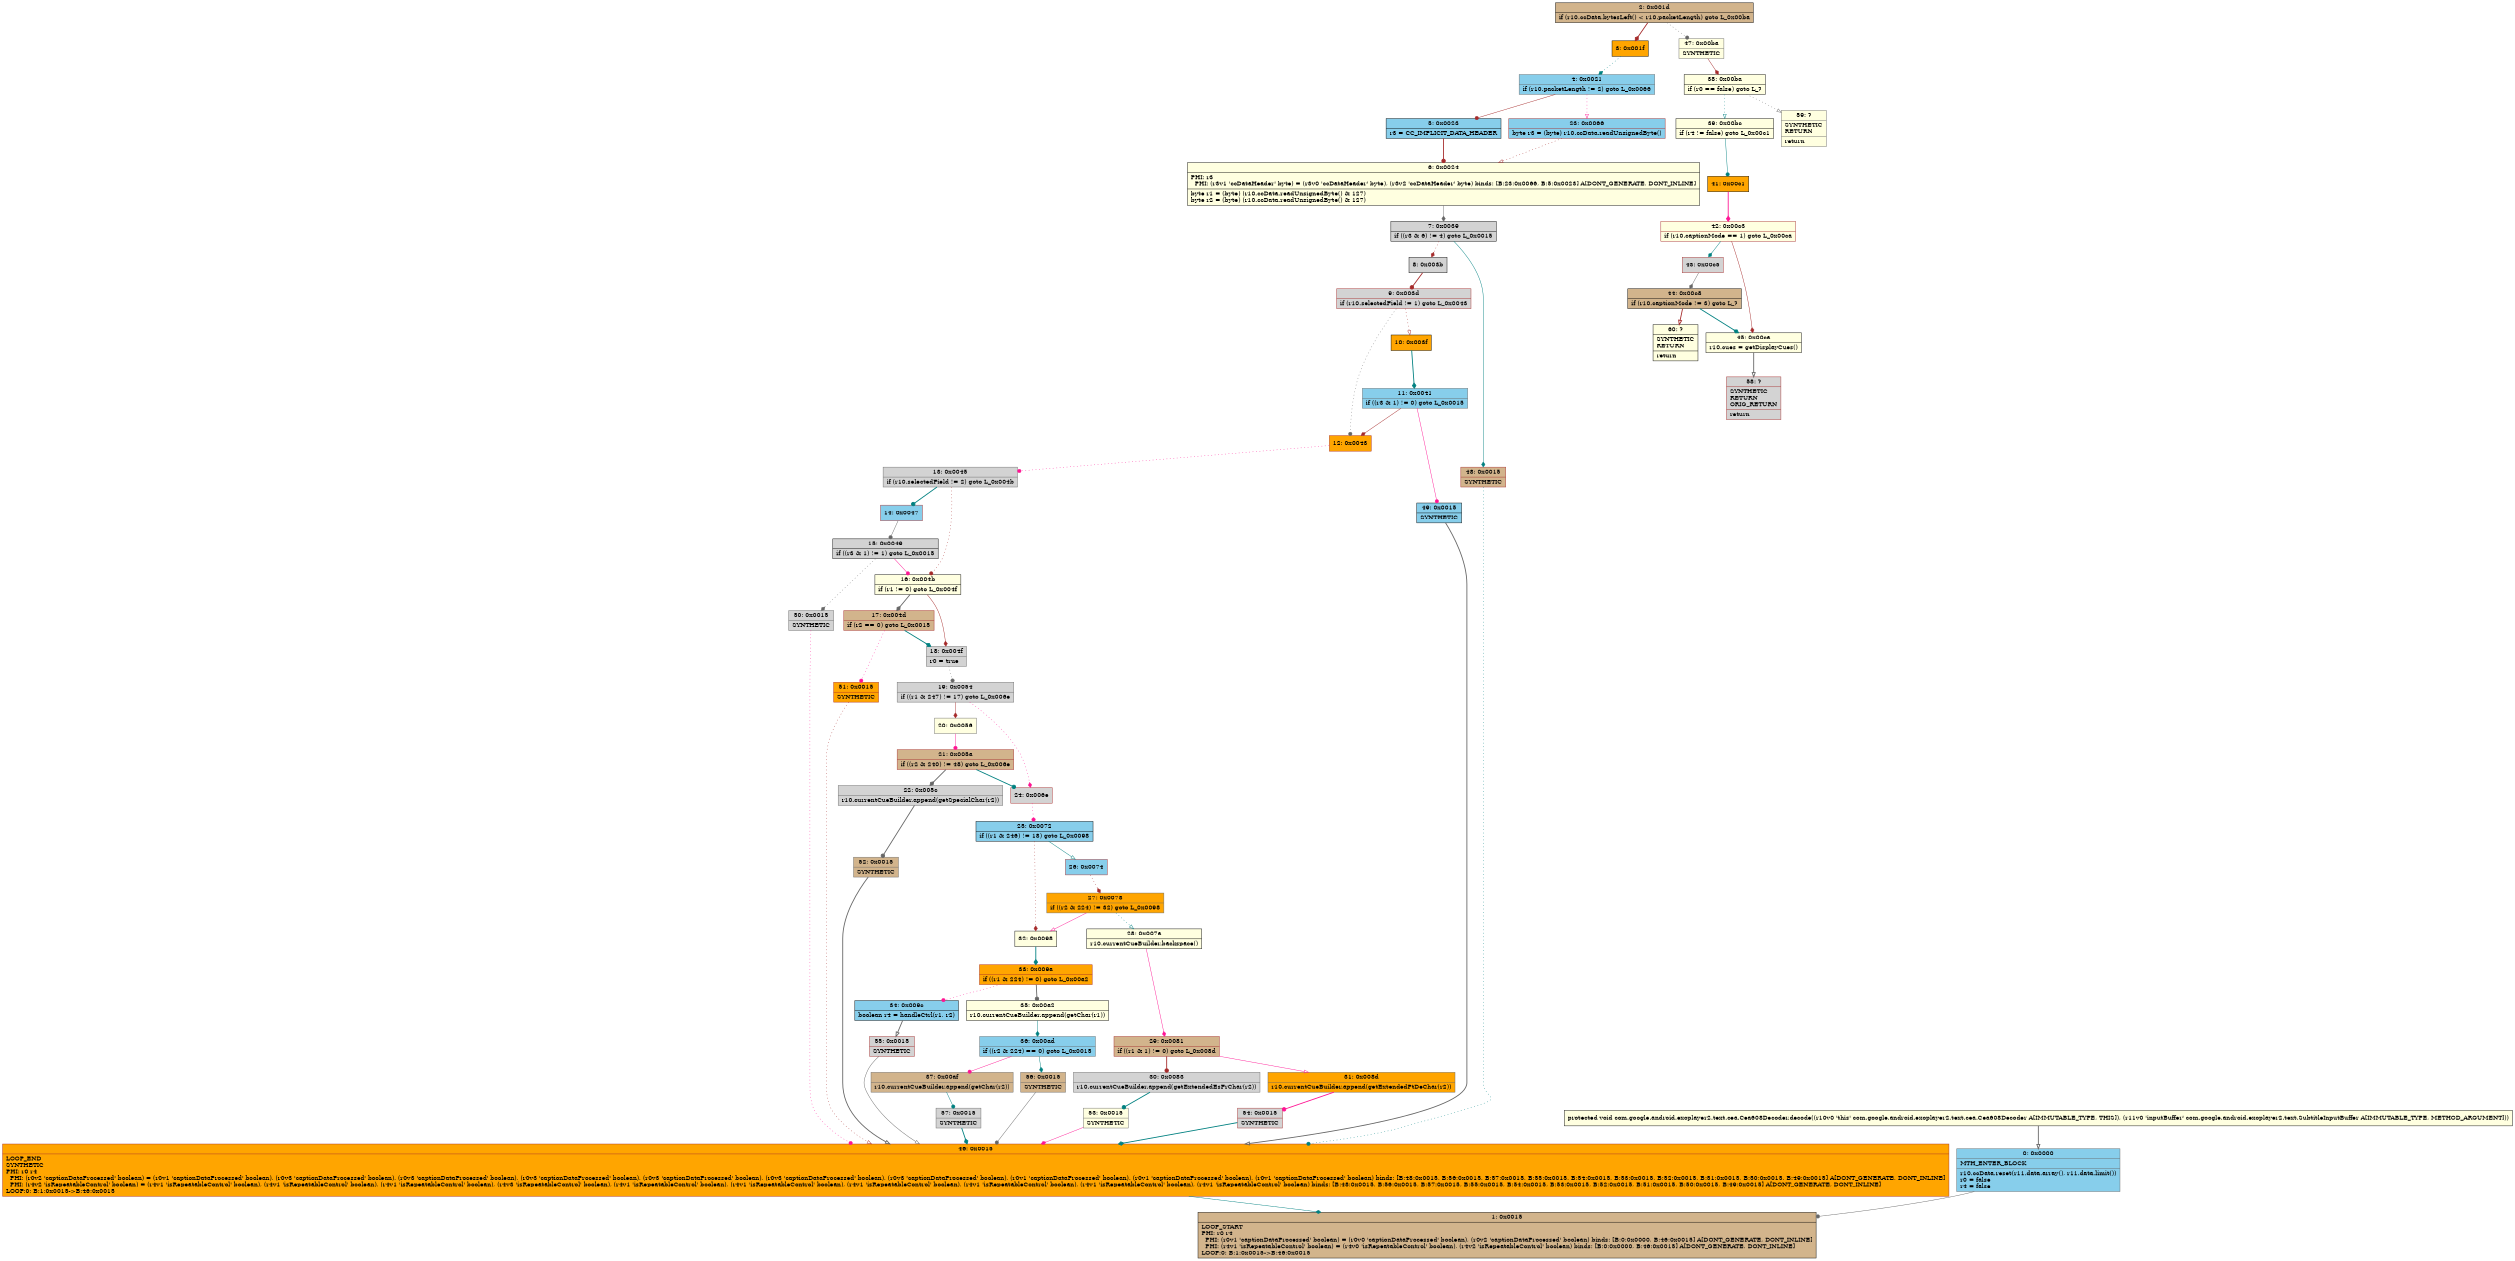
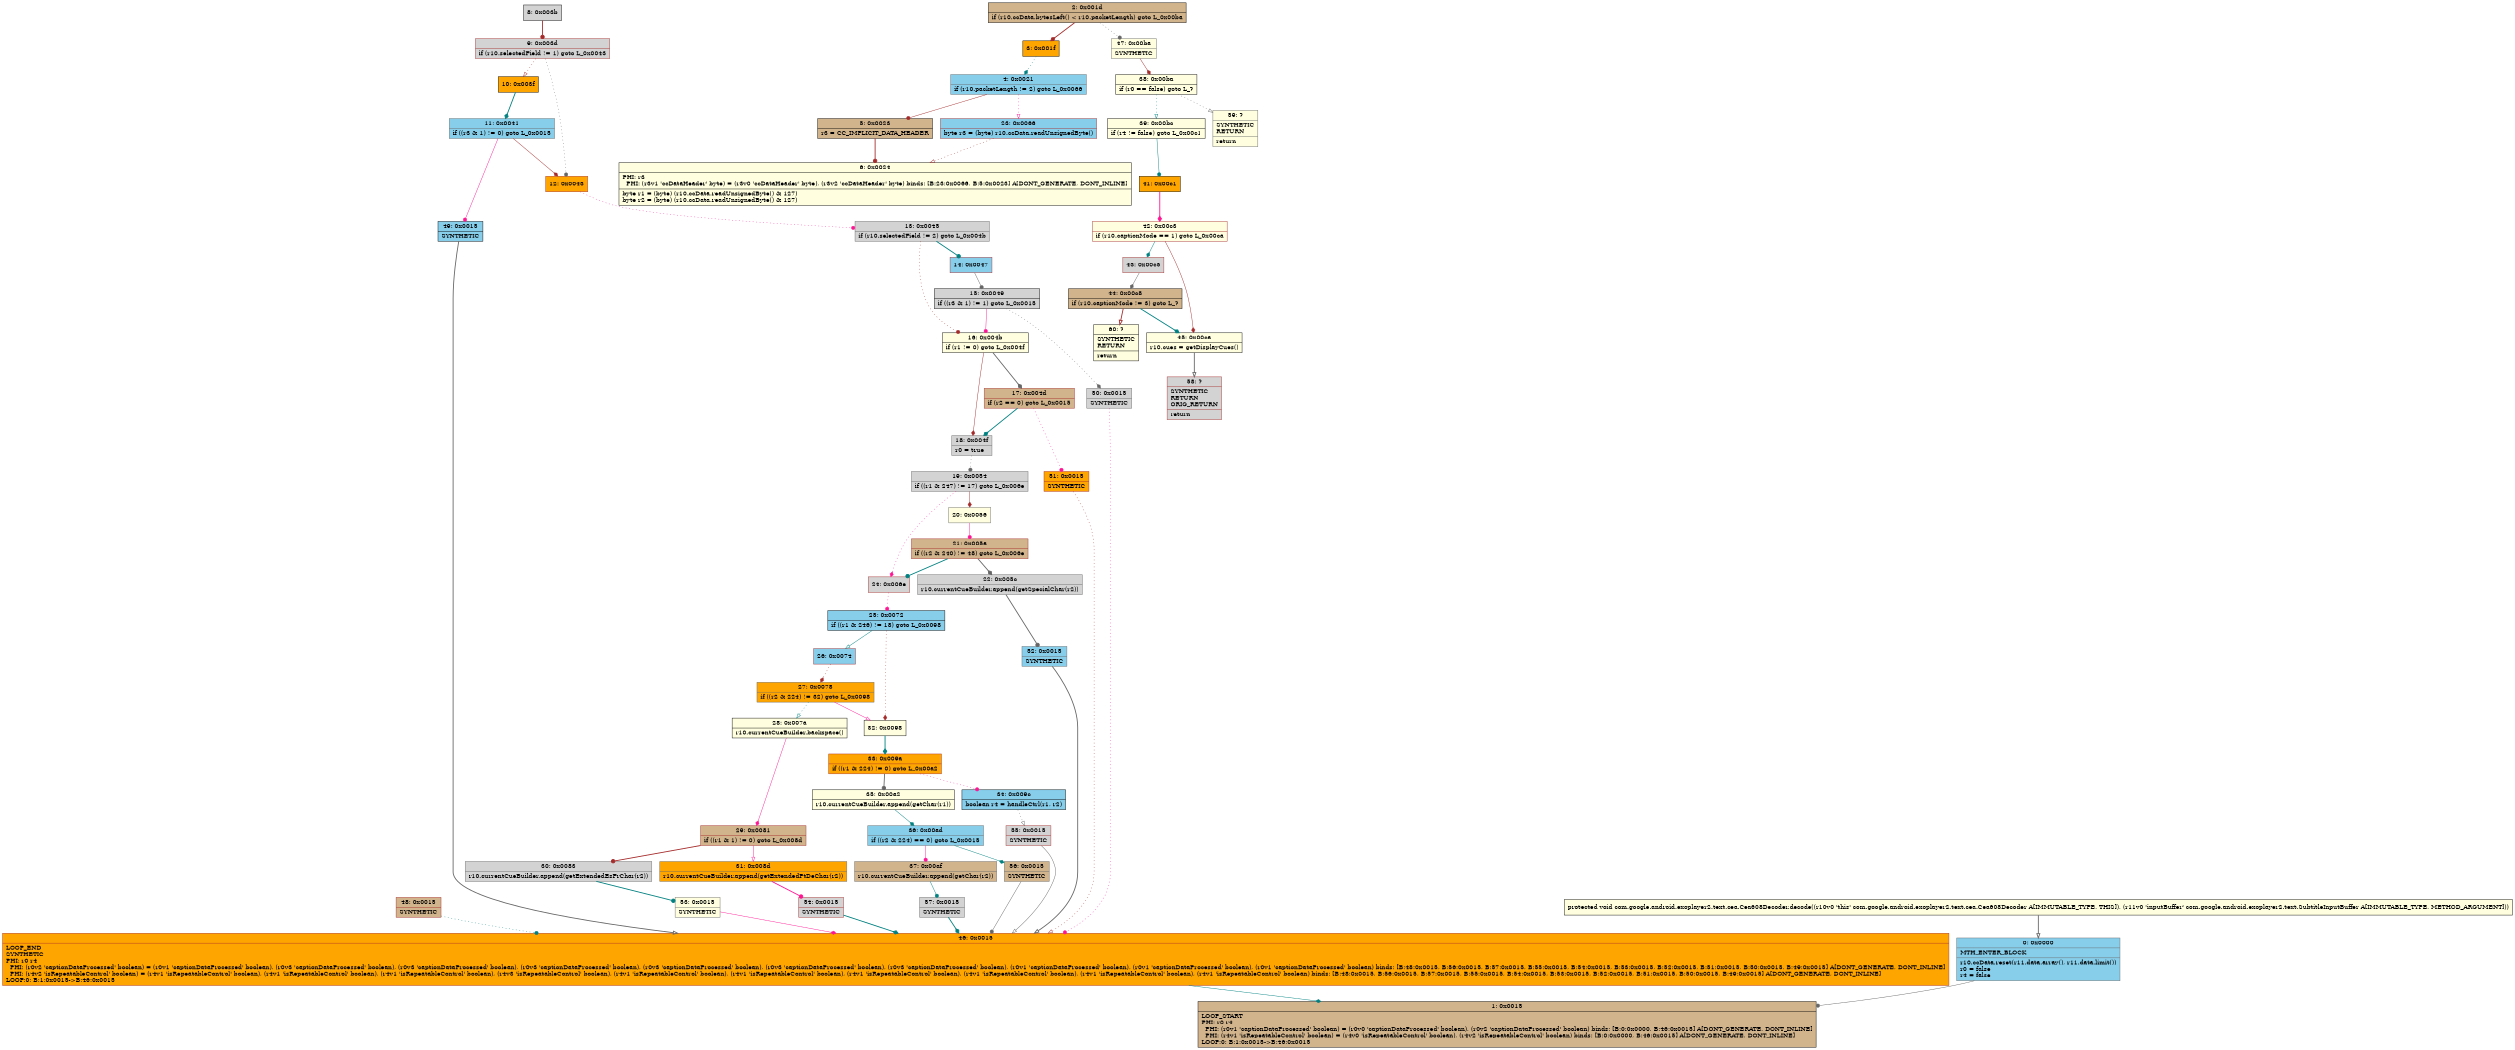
node "5: 0x0023": fillcolor skyblue -> tan
node "7: 0x0039": removed
node "52: 0x0015": fillcolor tan -> skyblue
edge "34: 0x009c" -> "55: 0x0015": style bold -> dotted
